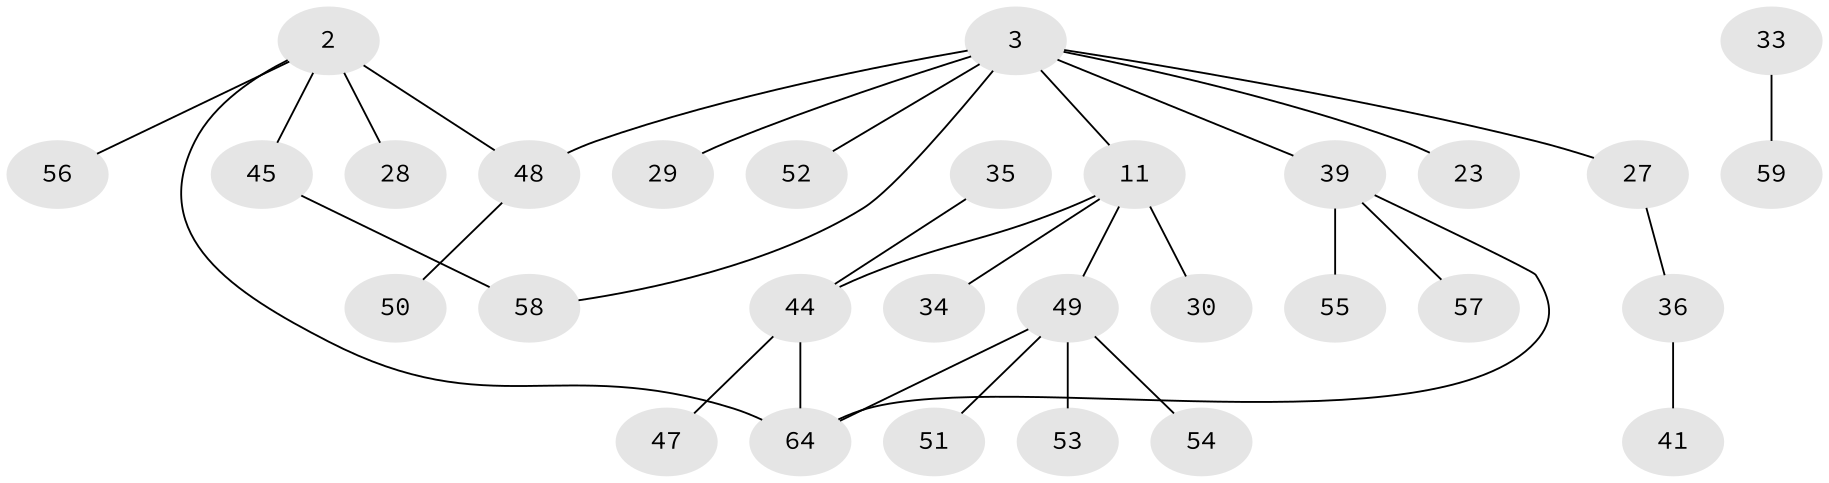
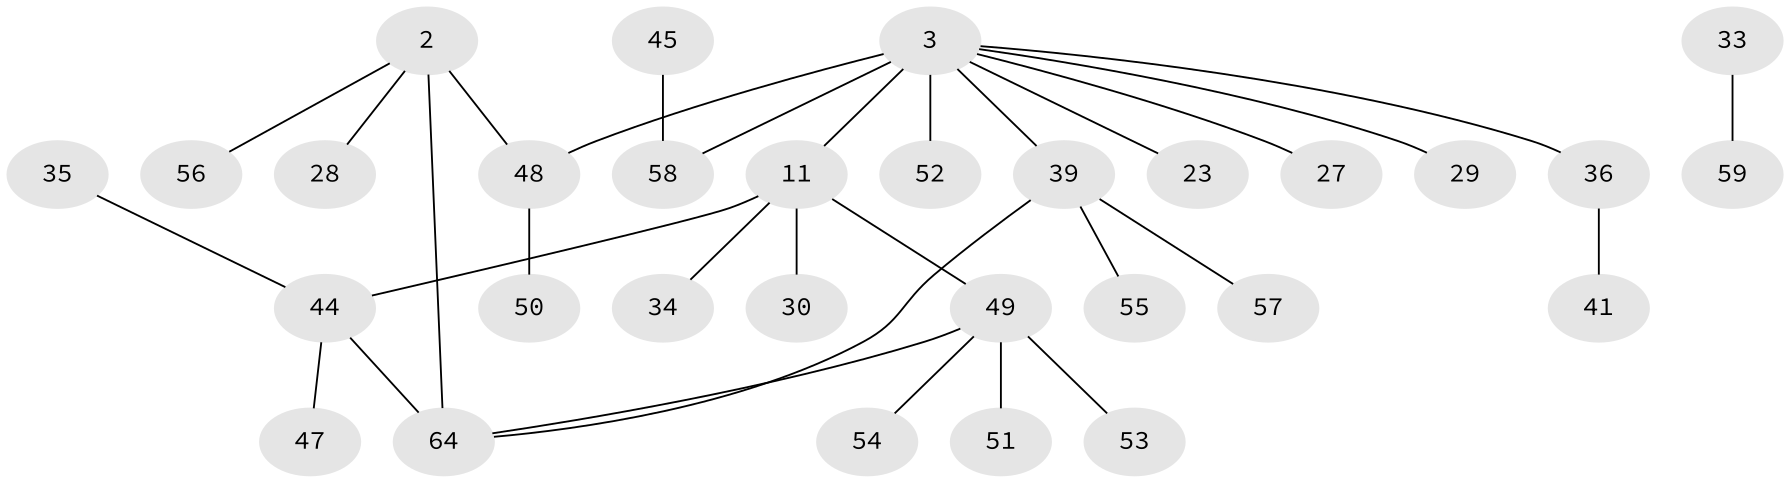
edge "2" -- "45": removed
edge "27" -- "36": now "3" -- "36"
